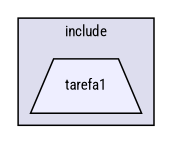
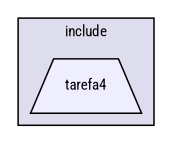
node "tarefa1": label "tarefa1" -> "tarefa4"
